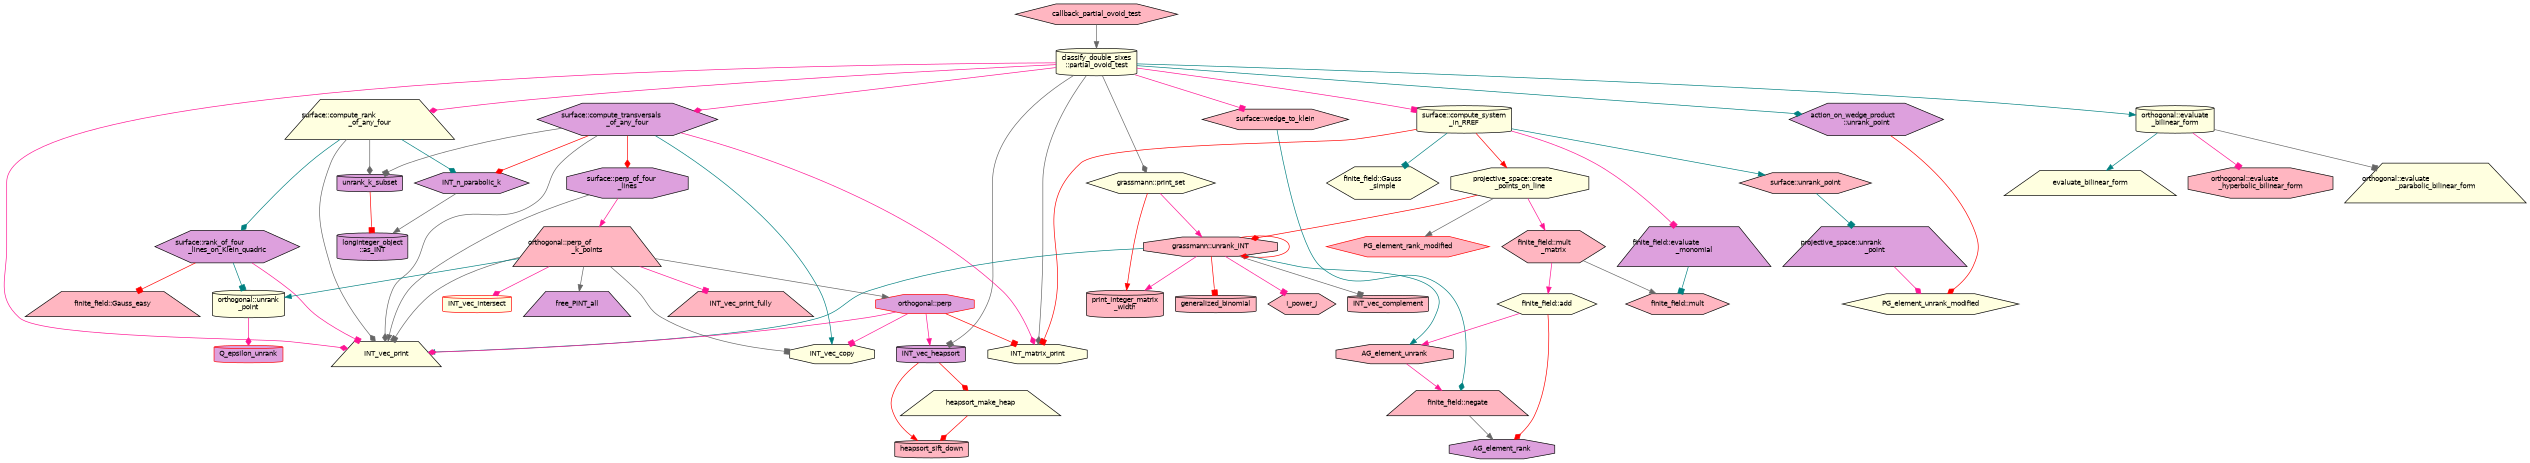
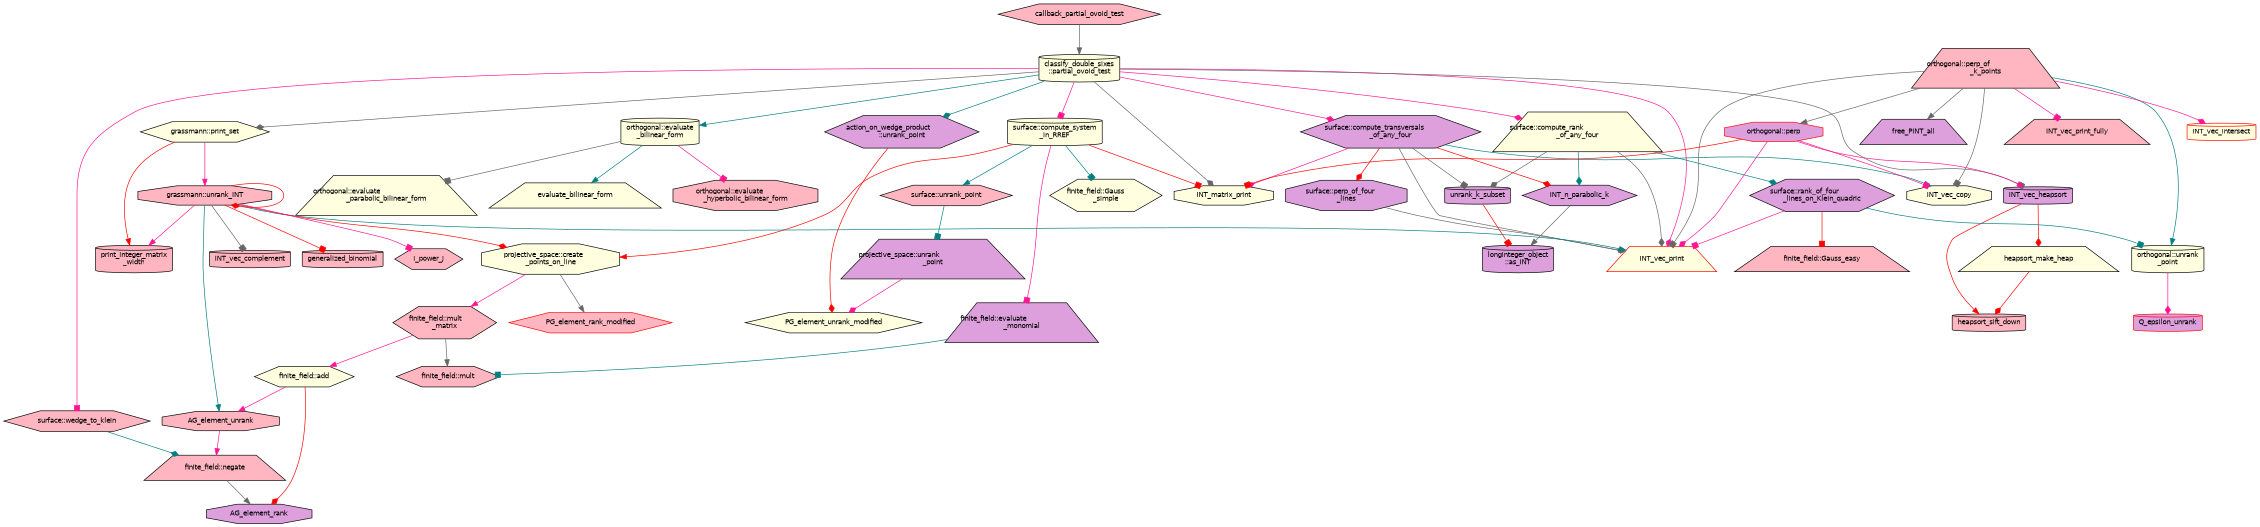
edge "surface::perp_of_four _lines" -> "orthogonal::perp_of _k_points": removed
edge "projective_space::create _points_on_line" -> "grassmann::unrank_INT": reversed
node "INT_vec_print": color black -> red
